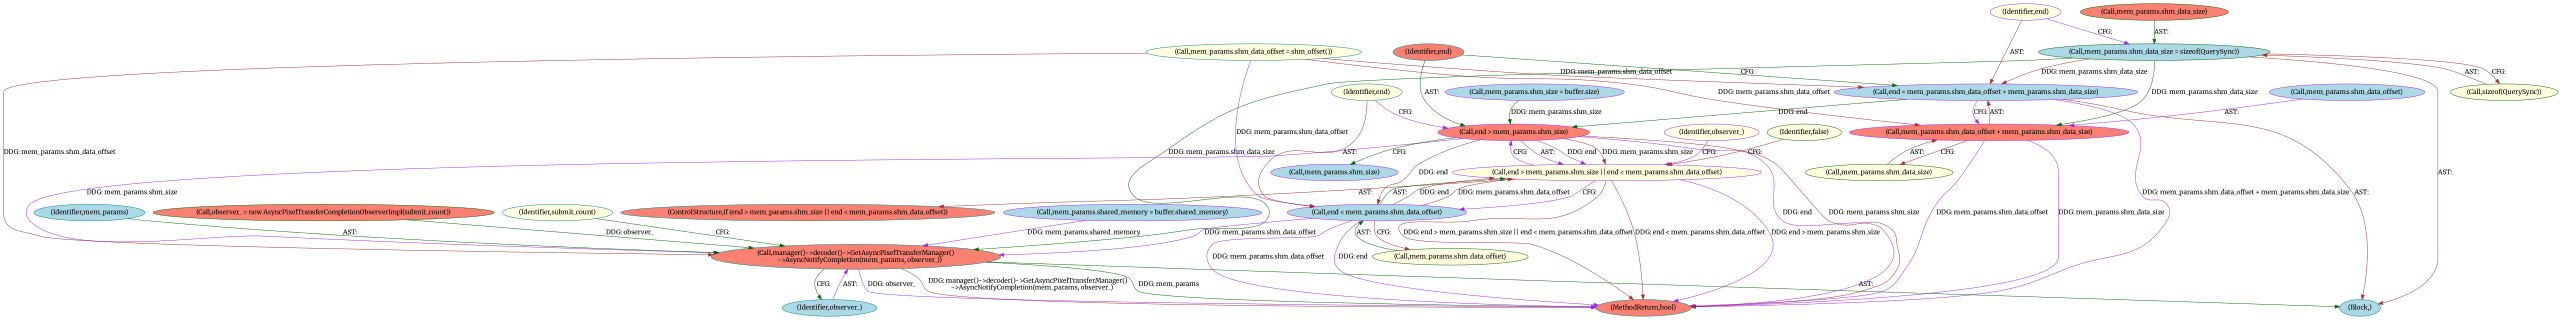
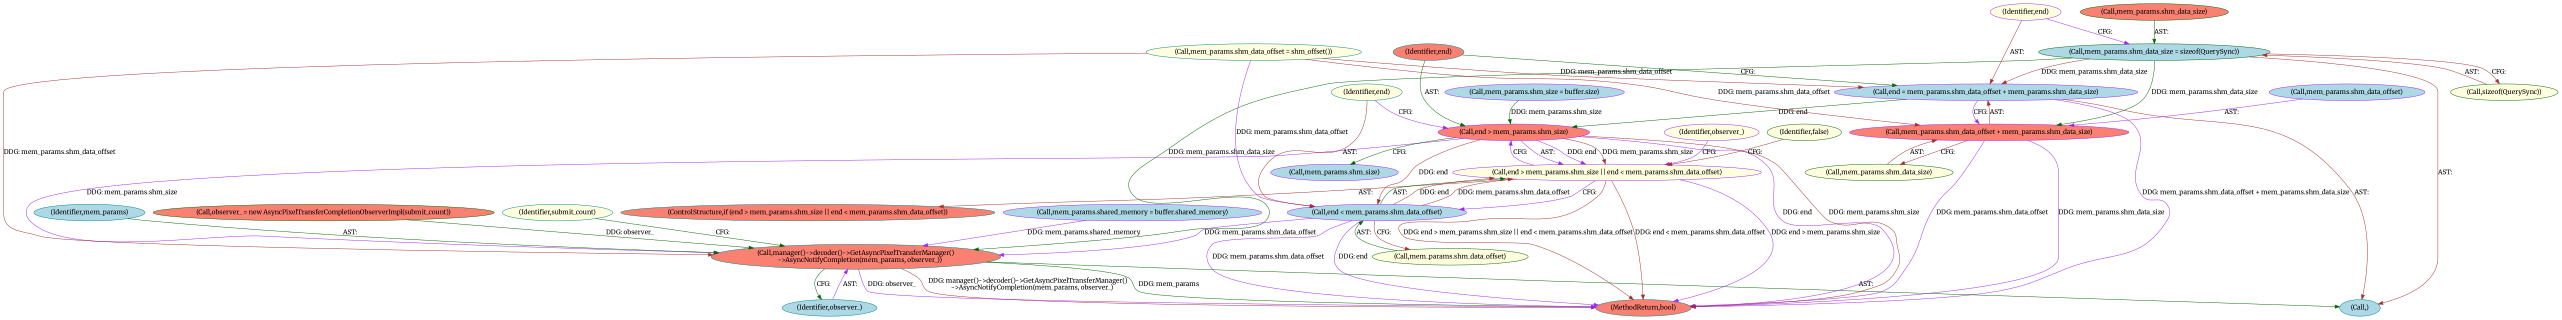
node "(Block,)": label "(Block,)" -> "(Call,)"
